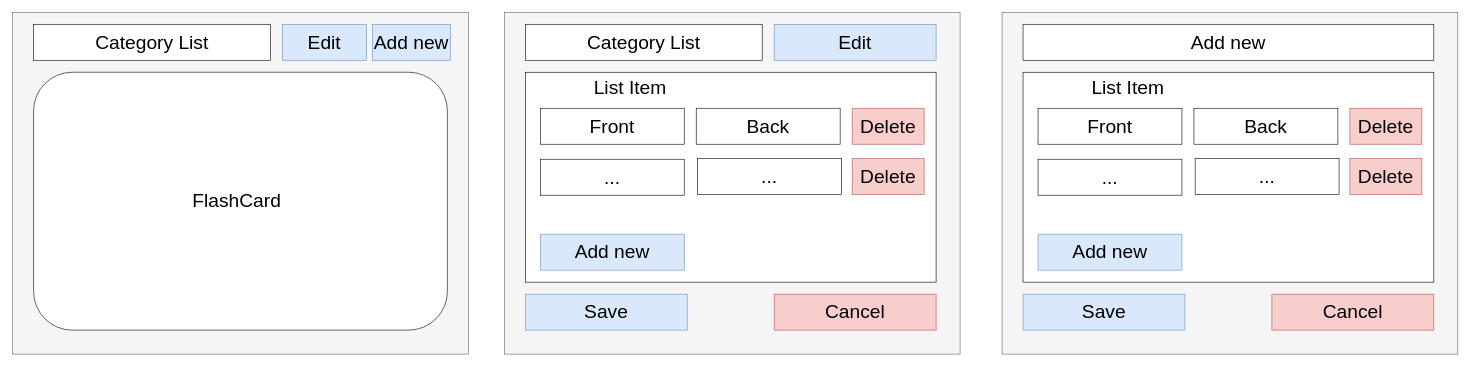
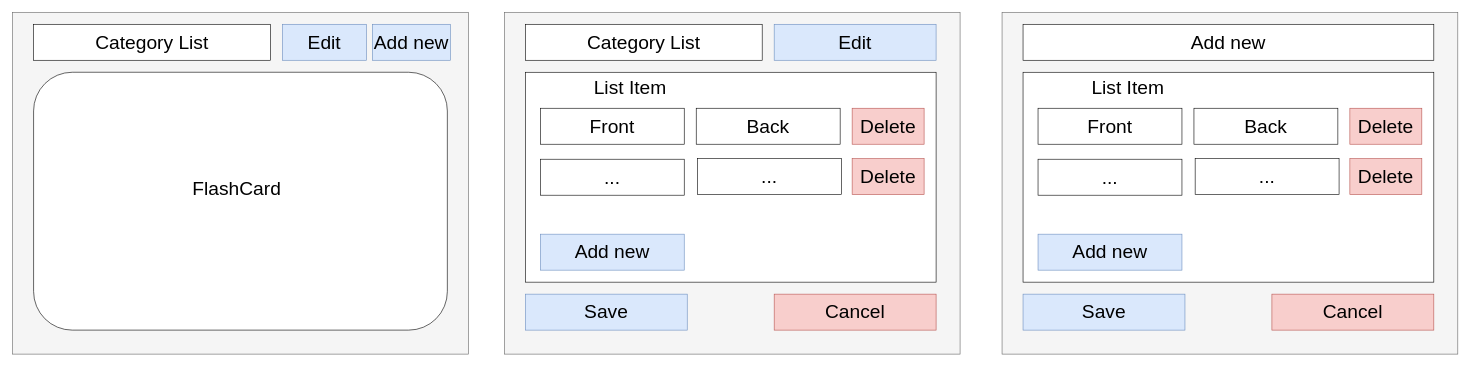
node "FlashCard": moved (237, 201) -> (237, 189)
